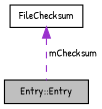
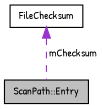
node "Entry::Entry": label "Entry::Entry" -> "ScanPath::Entry"
